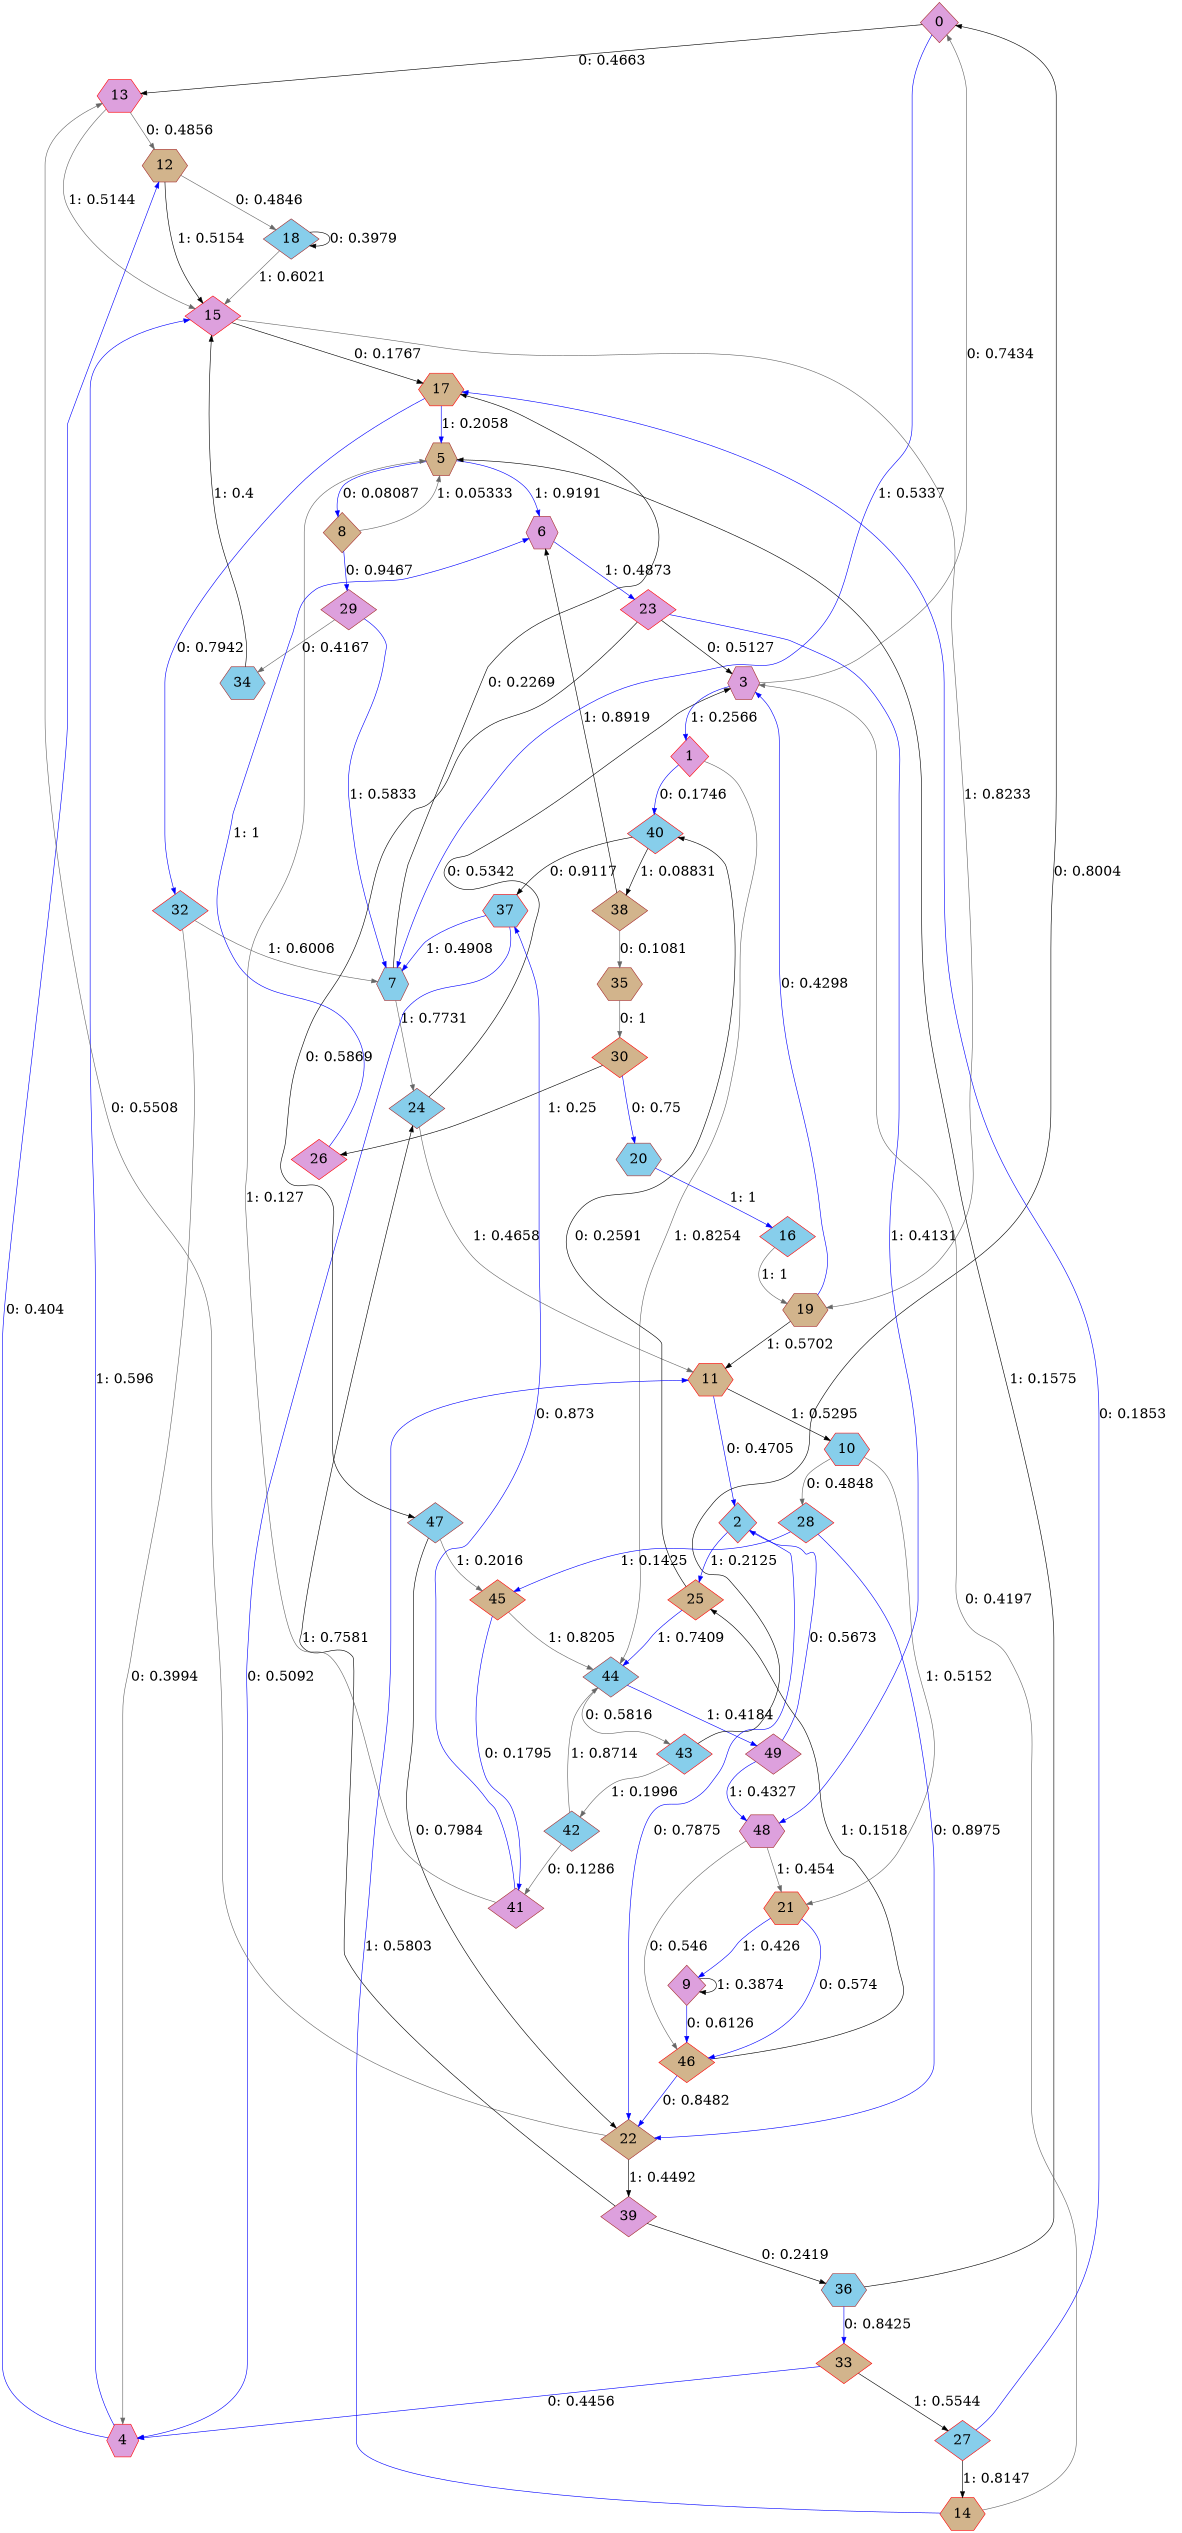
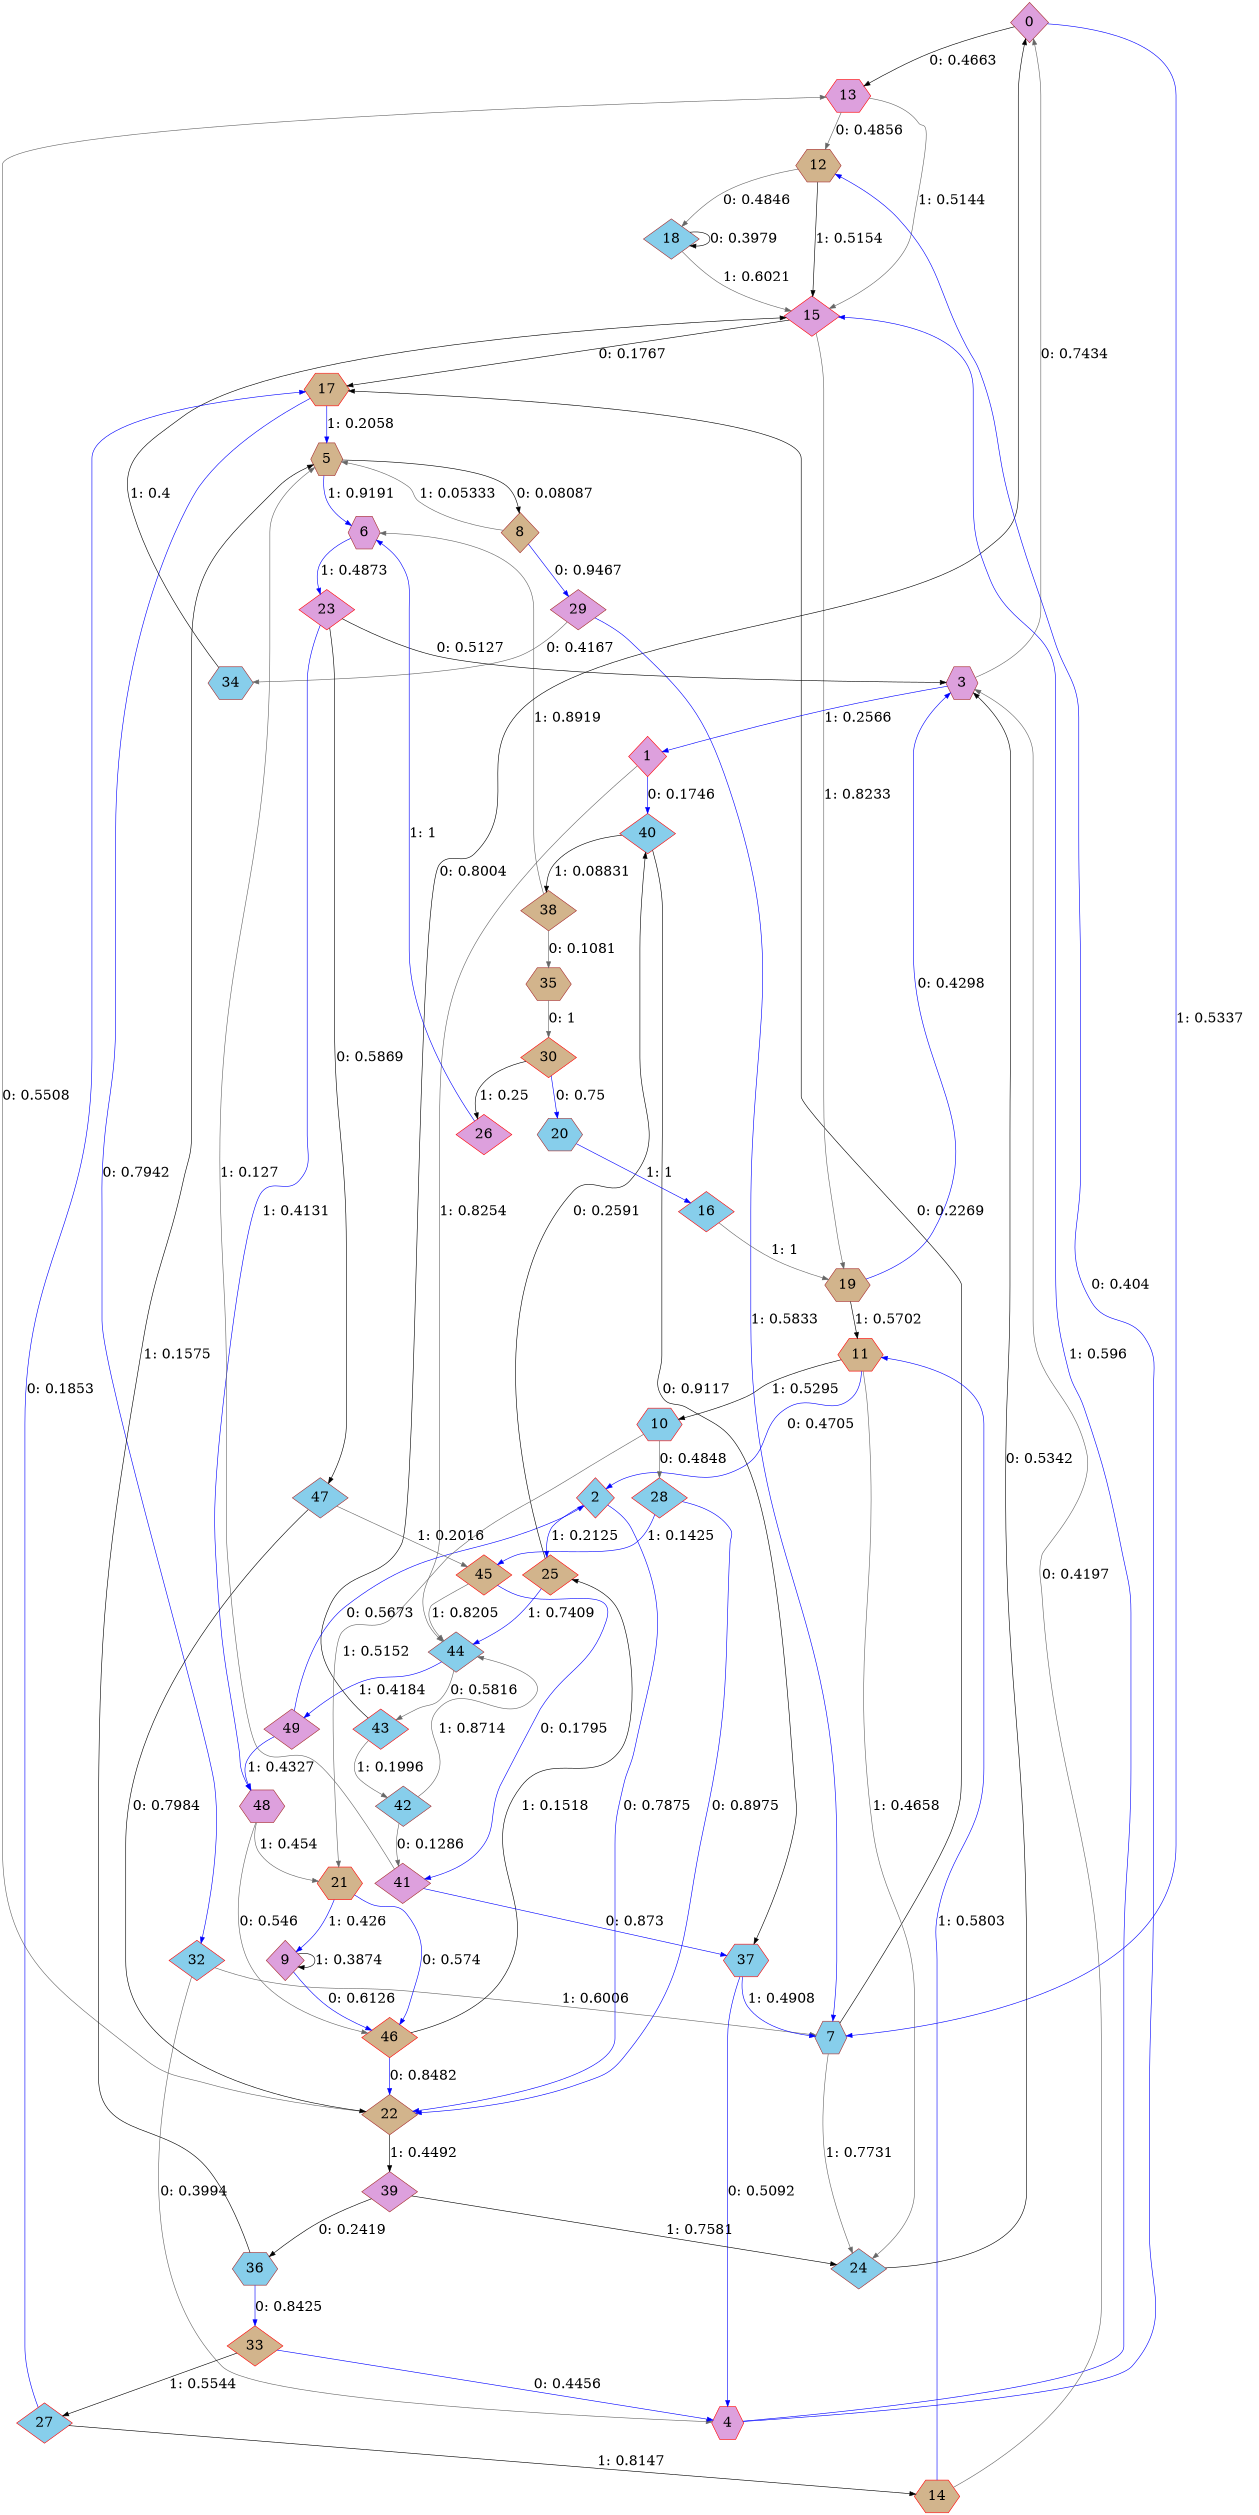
edge "5" -> "8": color blue -> black
edge "38" -> "6": color black -> gray40
edge "24" -> "11": reversed
